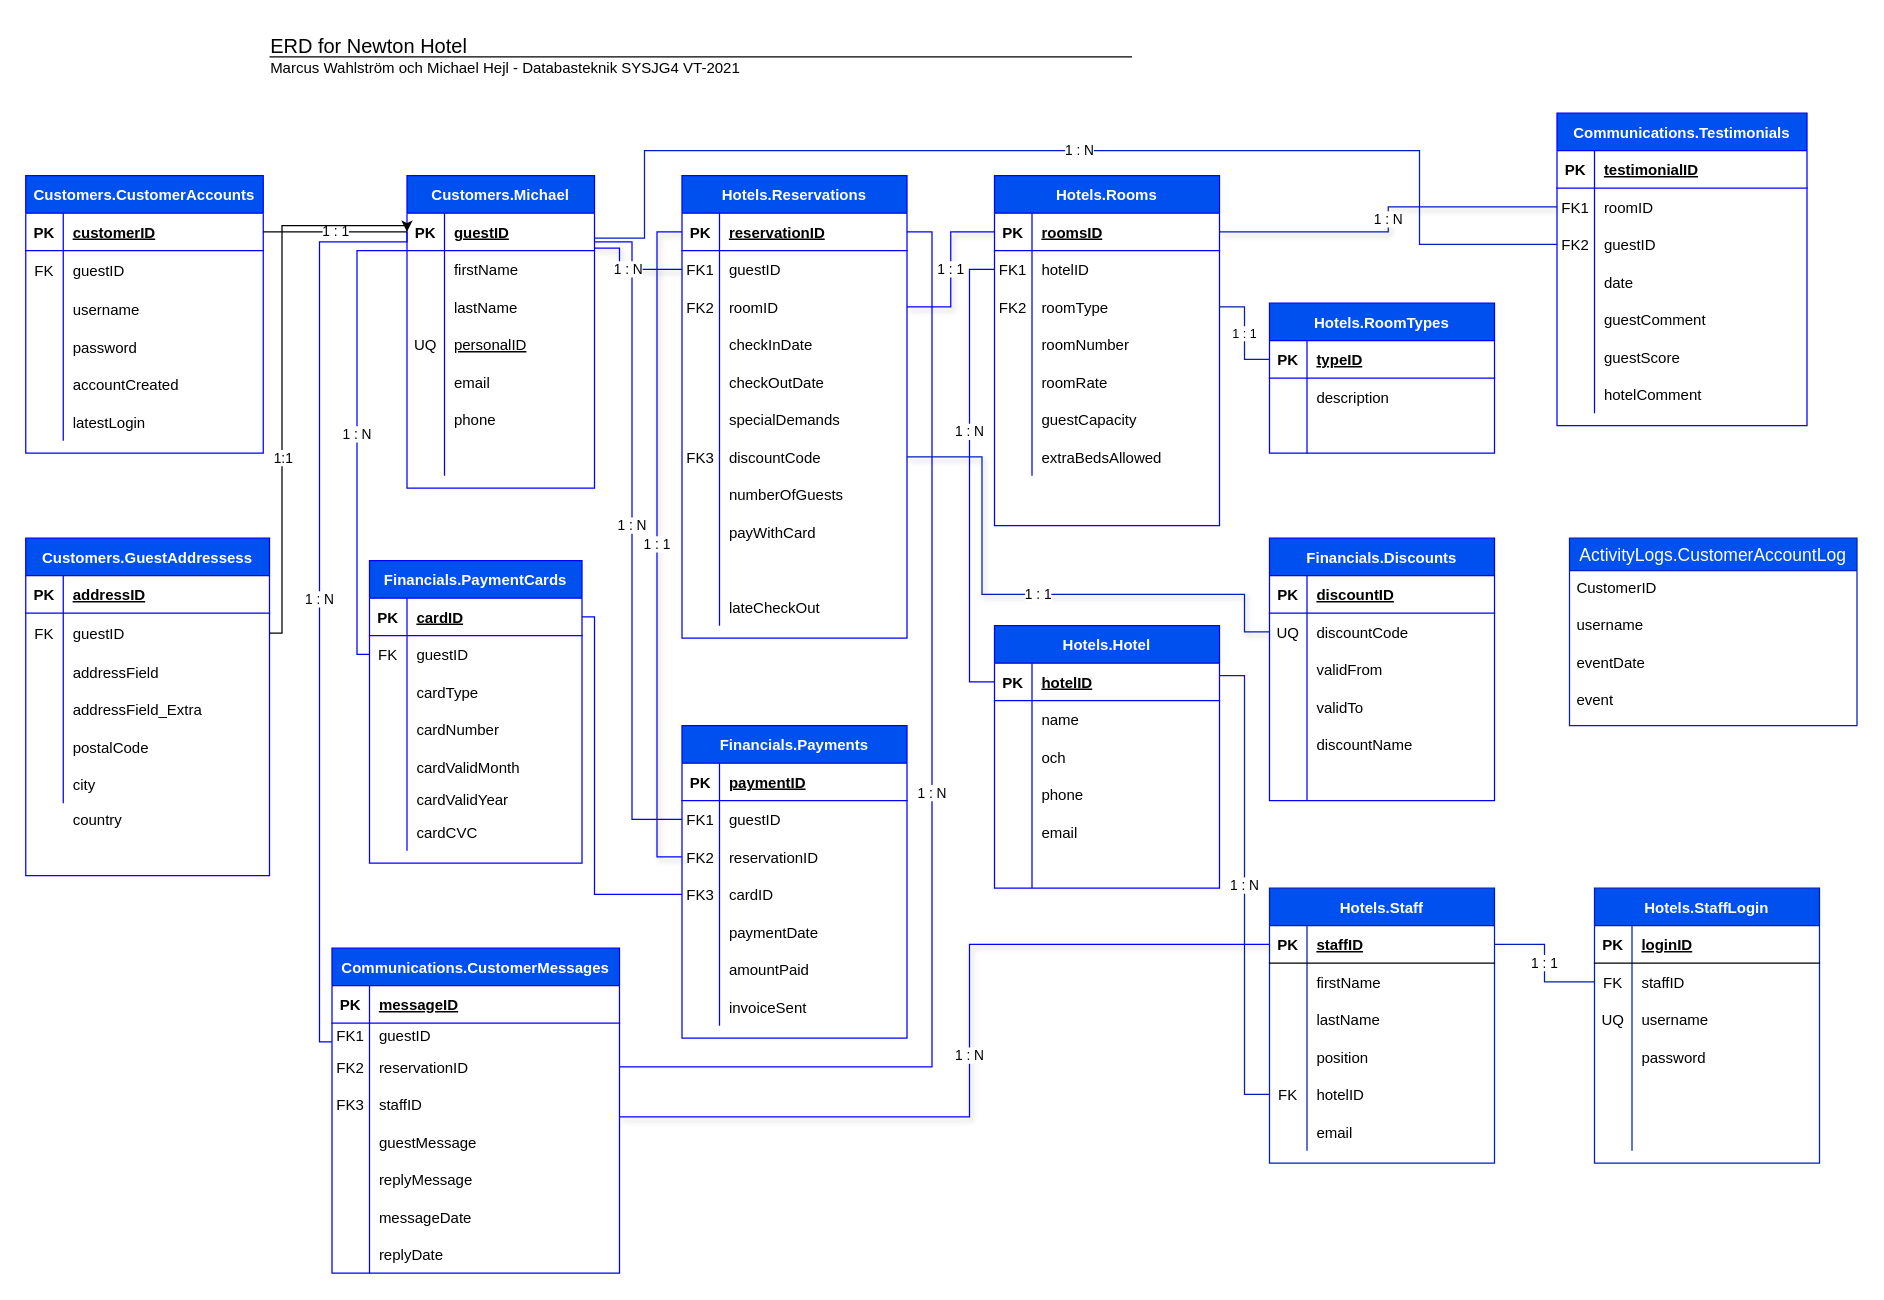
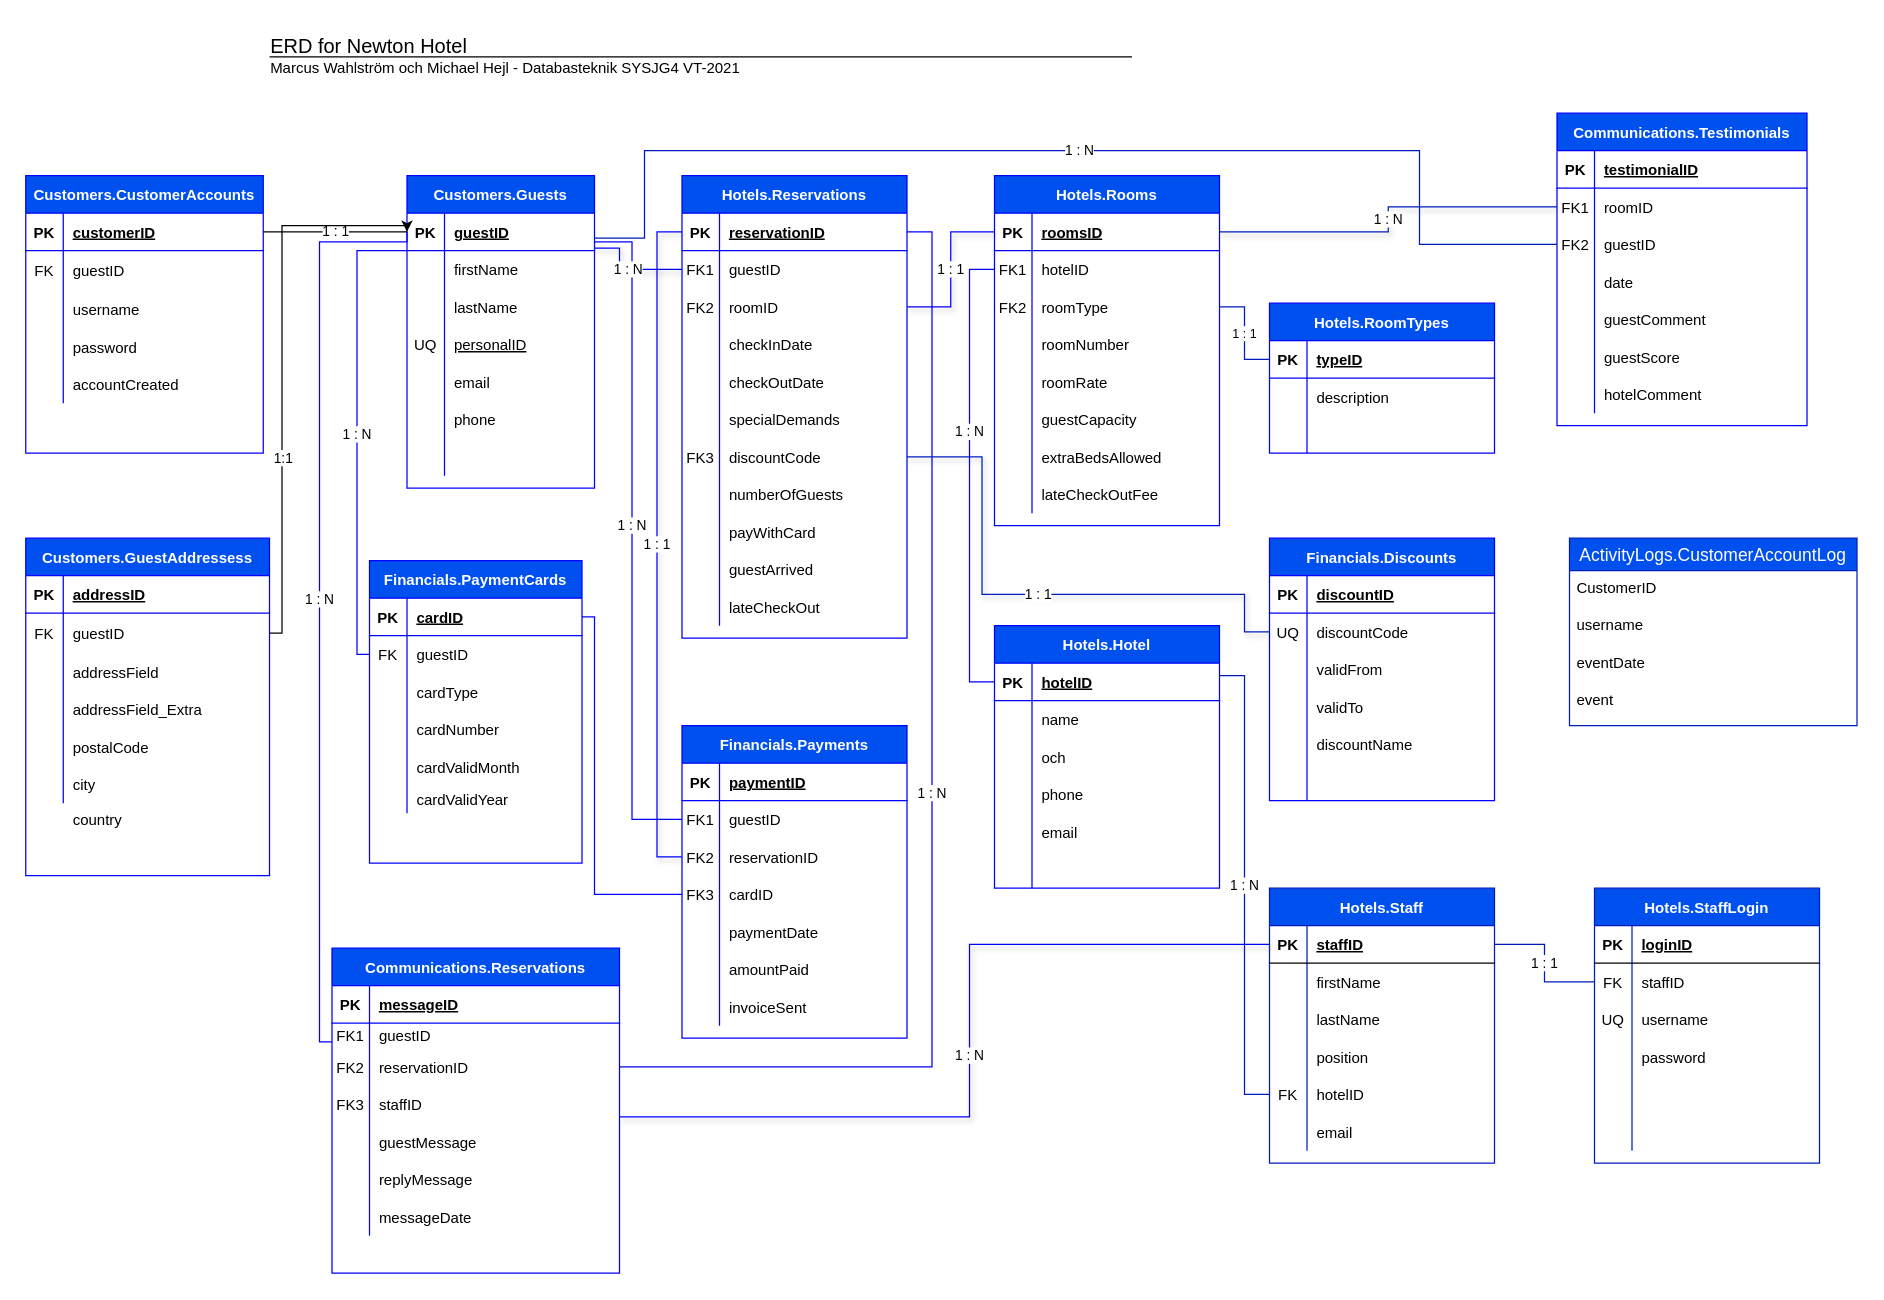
node "Customers.Michael": label "Customers.Michael" -> "Customers.Guests"
node "latestLogin": removed
node "lateCheckOutFee": added
node "guestArrived": added
node "cardCVC": removed
node "Communications.CustomerMessages": label "Communications.CustomerMessages" -> "Communications.Reservations"
node "replyDate": removed
